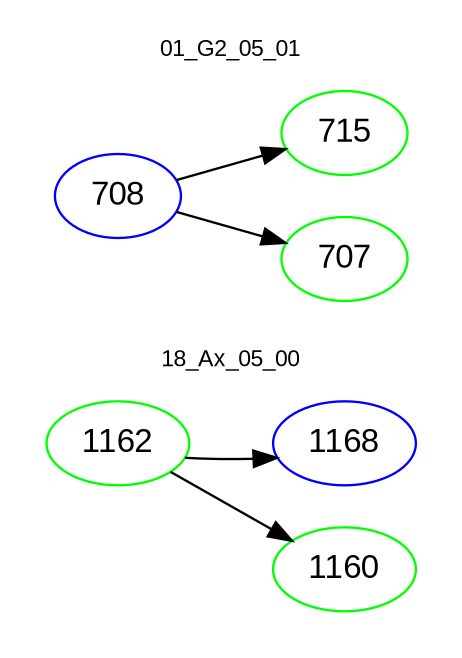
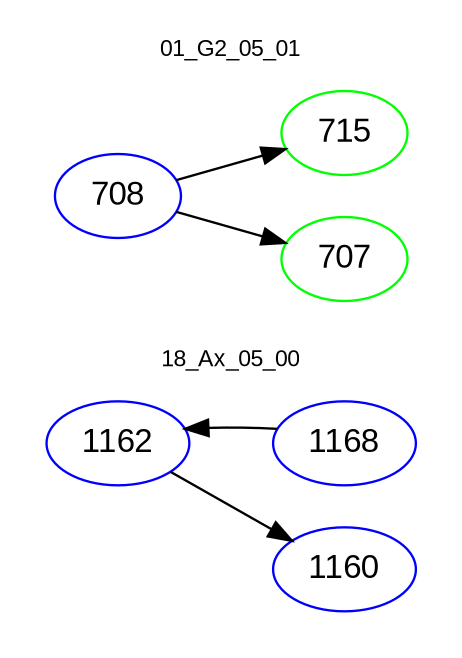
node "1162": color green -> blue
edge "1162" -> "1168": reversed
node "1160": color green -> blue
